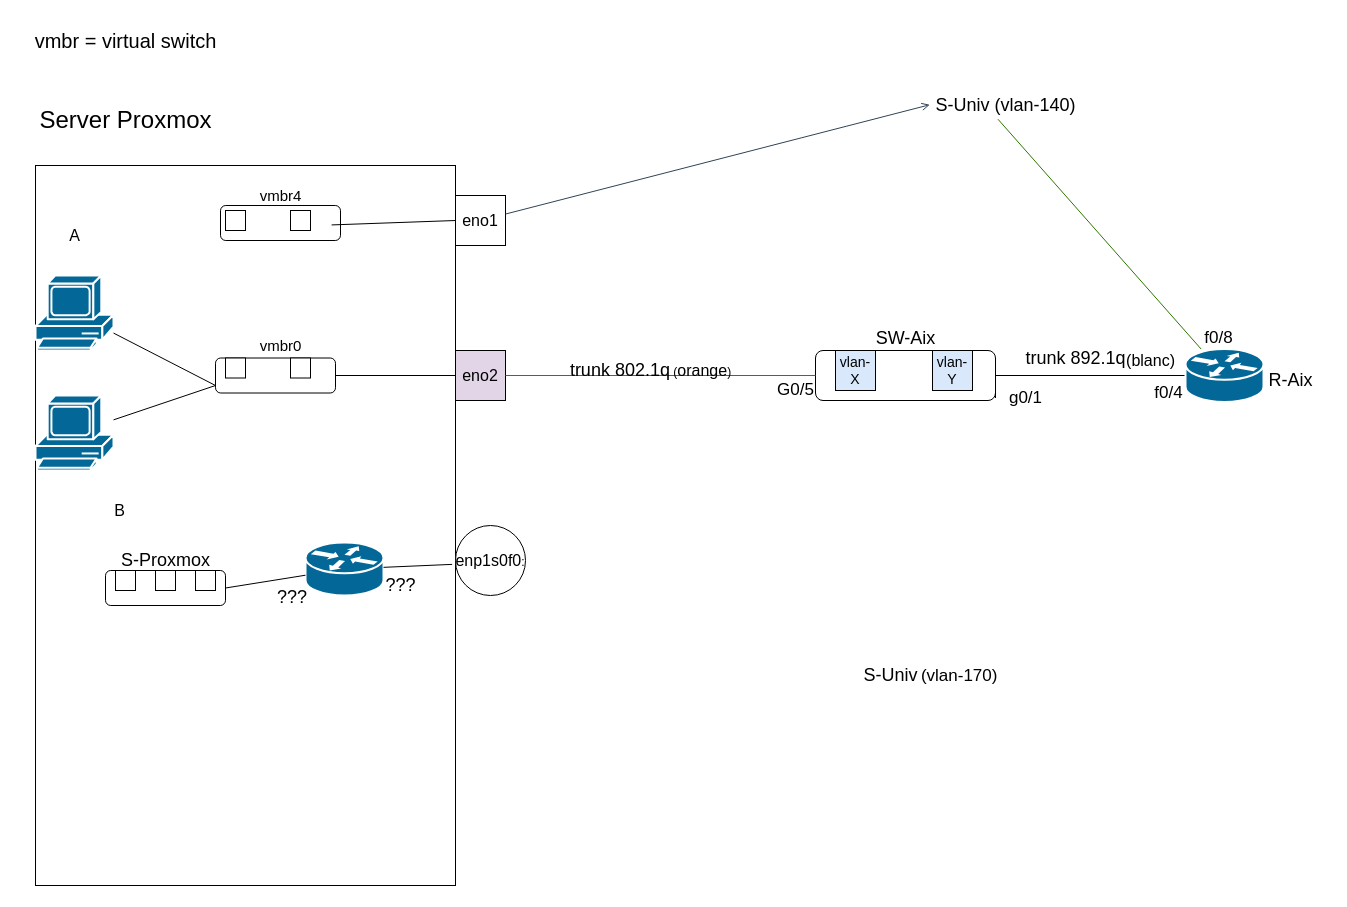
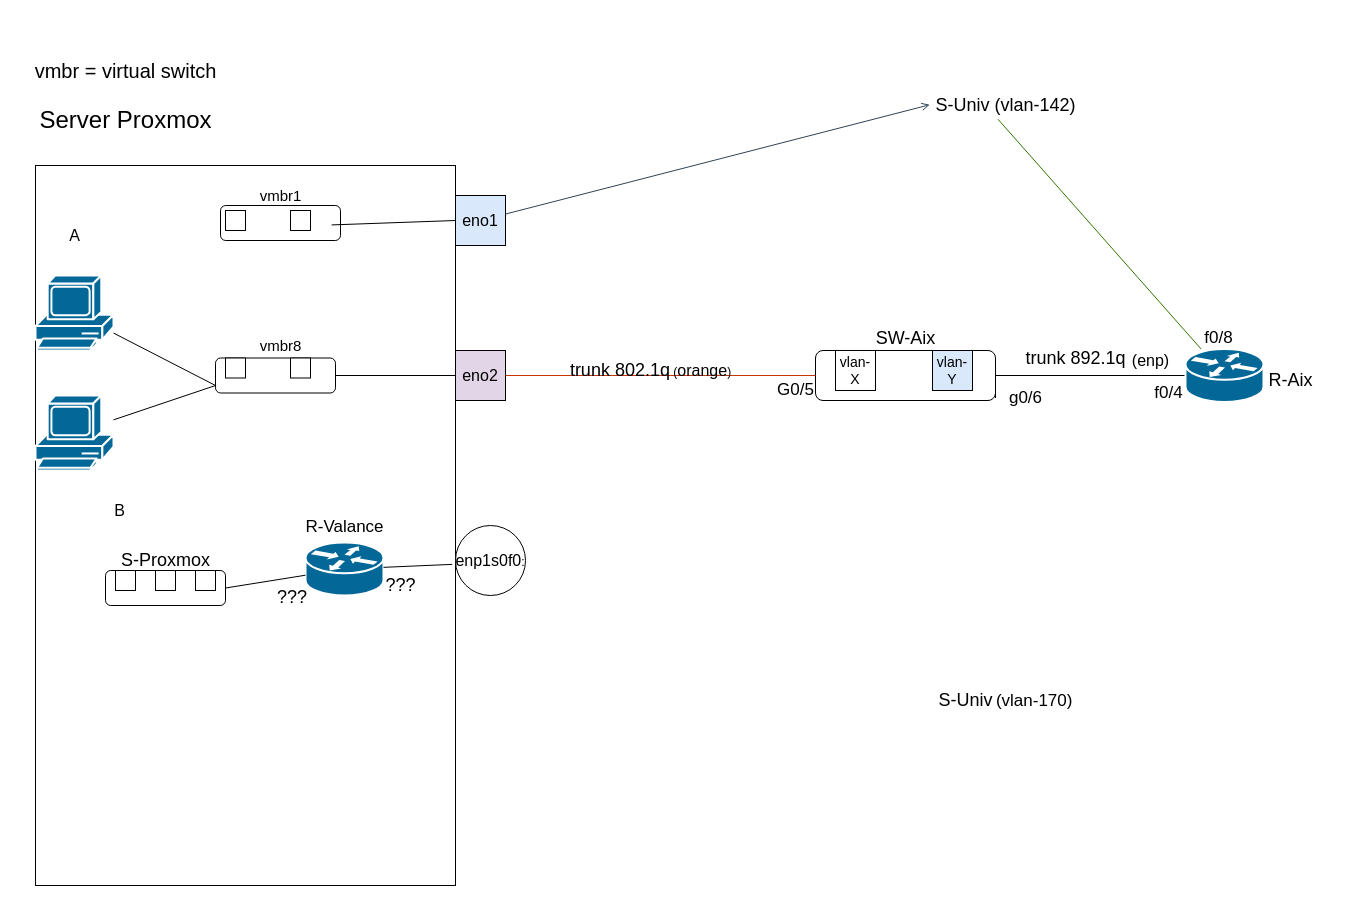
node "vmbr = virtual switch": moved (126, 41) -> (126, 71)
node "S-Univ (vlan-140)": label "S-Univ (vlan-140)" -> "S-Univ (vlan-142)"
node "vmbr4": label "vmbr4" -> "vmbr1"
node "eno1": fillcolor #ffffff -> #dae8fc
node "vmbr0": label "vmbr0" -> "vmbr8"
node "(blanc)": label "(blanc)" -> "(enp)"
node "vlan-X": fillcolor #dae8fc -> #ffffff
node "g0/1": label "g0/1" -> "g0/6"
node "R-Valance": added
node "S-Univ (vlan-170)": moved (931, 676) -> (1006, 701)
